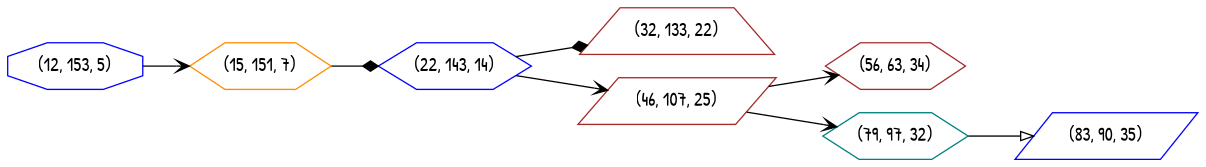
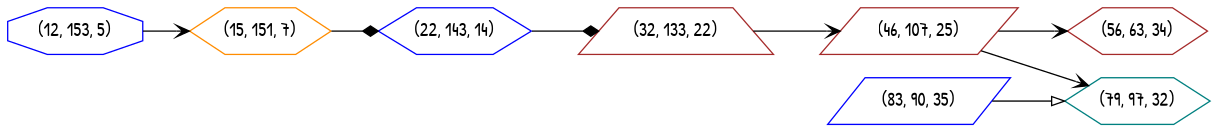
edge "(22, 143, 14)" -> "(46, 107, 25)": now "(32, 133, 22)" -> "(46, 107, 25)"
edge "(79, 97, 32)" -> "(83, 90, 35)": reversed
